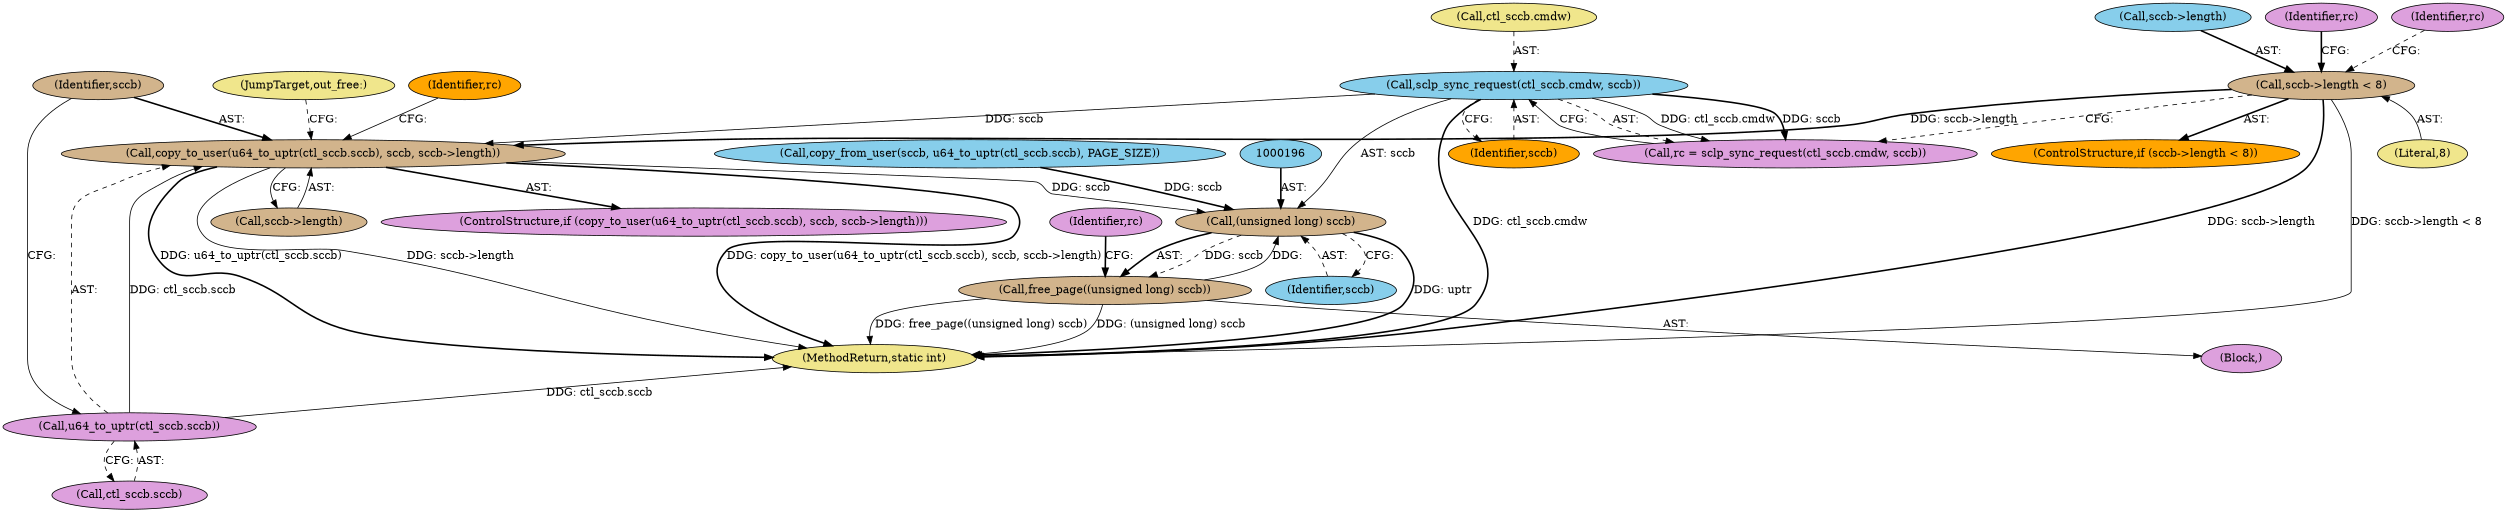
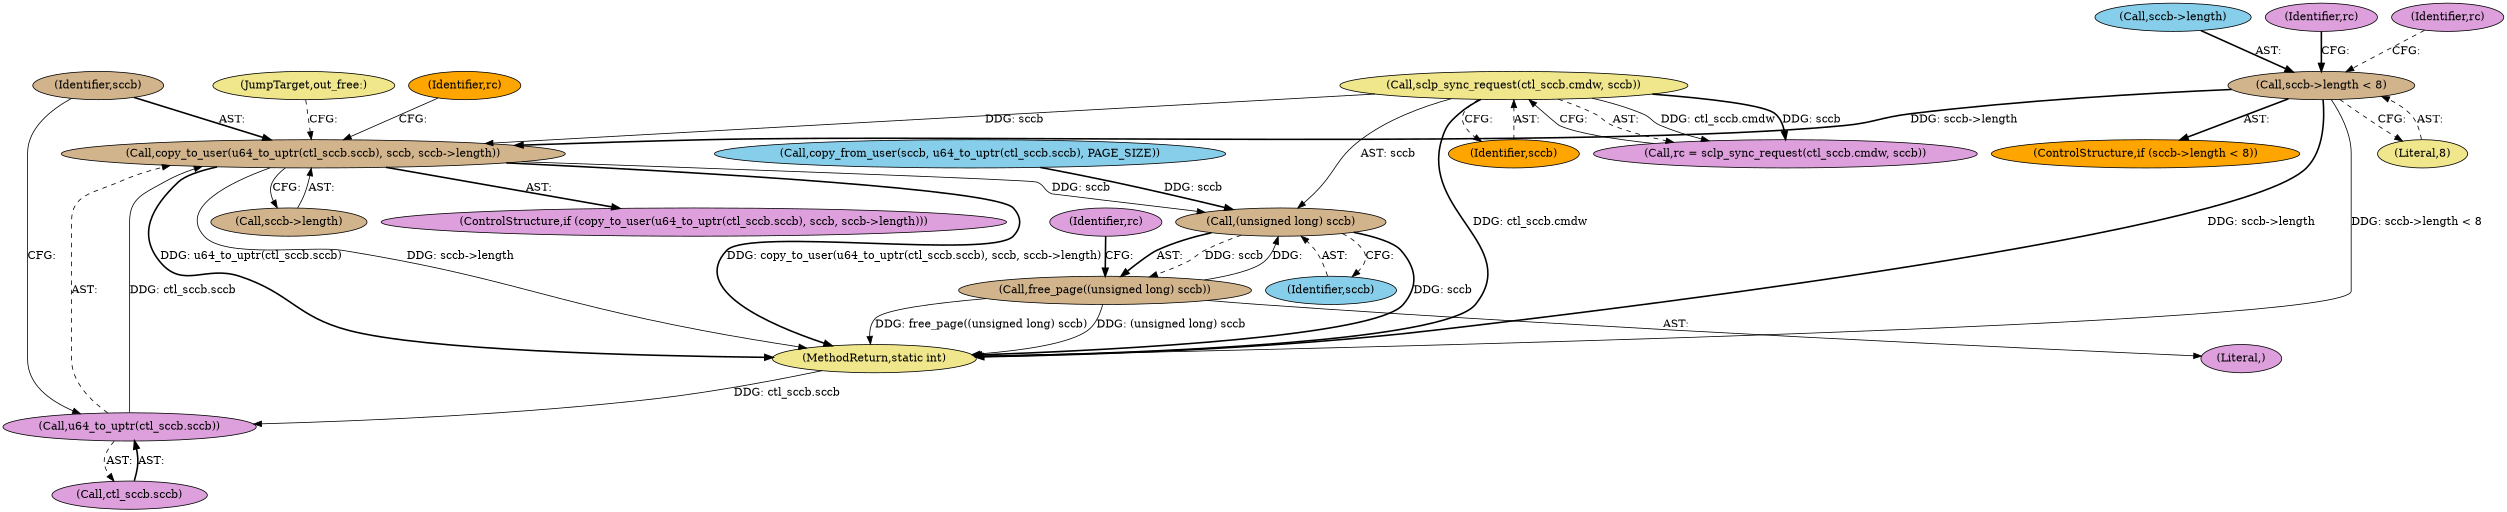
node "(Call,ctl_sccb.cmdw)": removed
node "(Call,sclp_sync_request(ctl_sccb.cmdw, sccb))": fillcolor skyblue -> khaki
edge "(Literal,8)" -> "(Call,sccb->length < 8)": style solid -> dashed
edge "(Call,sccb->length < 8)" -> "(Call,rc = sclp_sync_request(ctl_sccb.cmdw, sccb))": now "(Call,sccb->length < 8)" -> "(Literal,8)"
node "1000196": removed
edge "(Call,(unsigned long) sccb)" -> "(MethodReturn,static int)": label "DDG: uptr" -> "DDG: sccb"
node "(Block,)": label "(Block,)" -> "(Literal,)"
edge "(Call,u64_to_uptr(ctl_sccb.sccb))" -> "(MethodReturn,static int)": reversed
edge "(Call,u64_to_uptr(ctl_sccb.sccb))" -> "(Call,ctl_sccb.sccb)": label "CFG: " -> "AST: "
edge "(Call,ctl_sccb.sccb)" -> "(Call,u64_to_uptr(ctl_sccb.sccb))": style dashed -> bold
